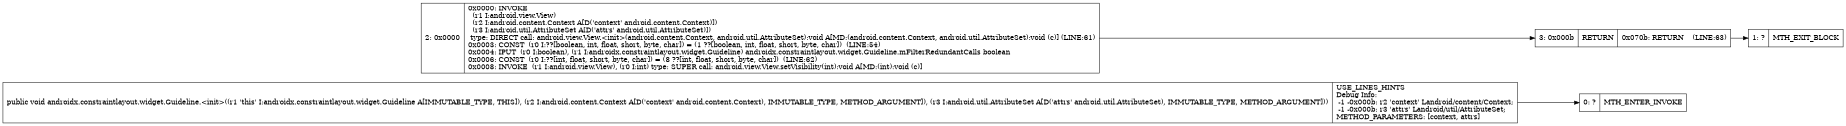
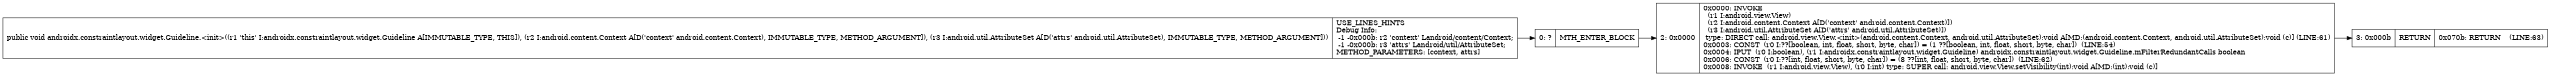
edge "0: ?" -> "2: 0x0000": added
node "1: ?": removed
node "0: ?": text "MTH_ENTER_INVOKE" -> "MTH_ENTER_BLOCK"
